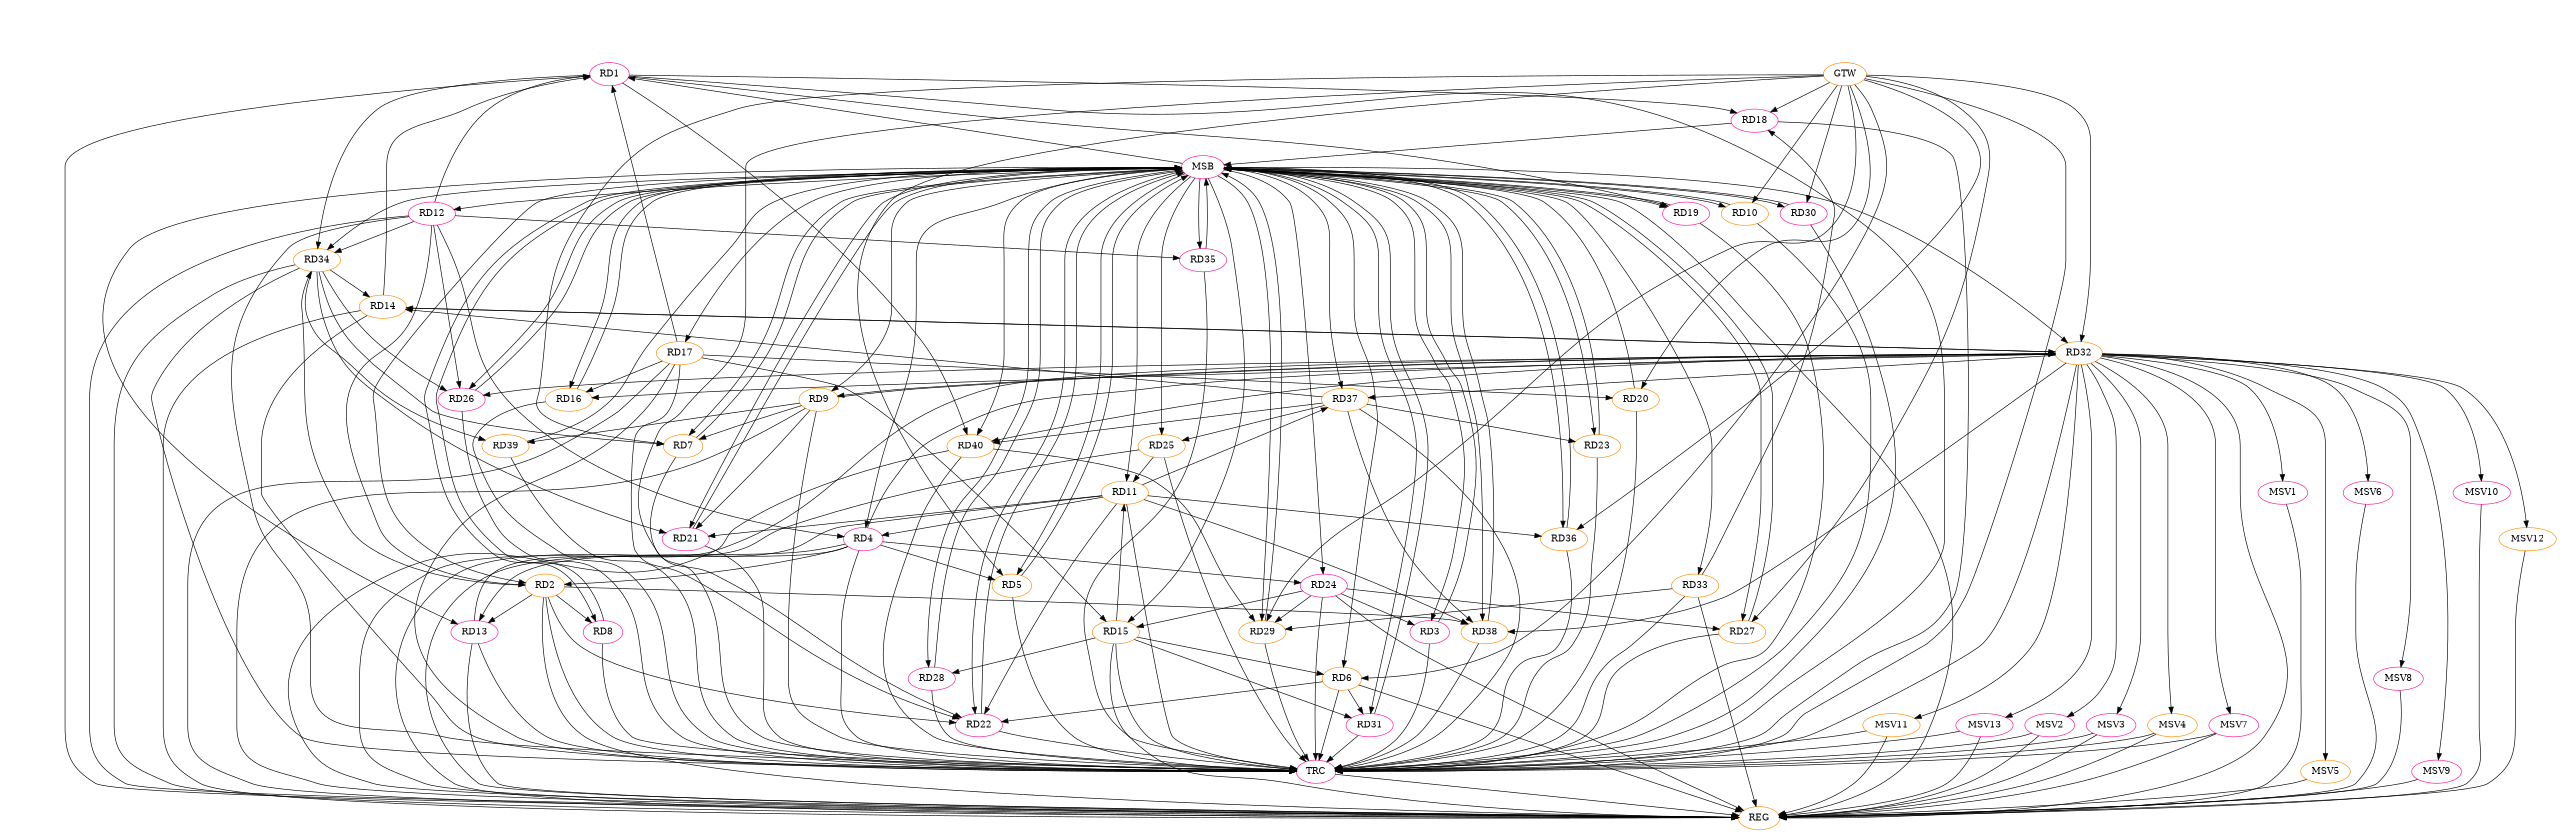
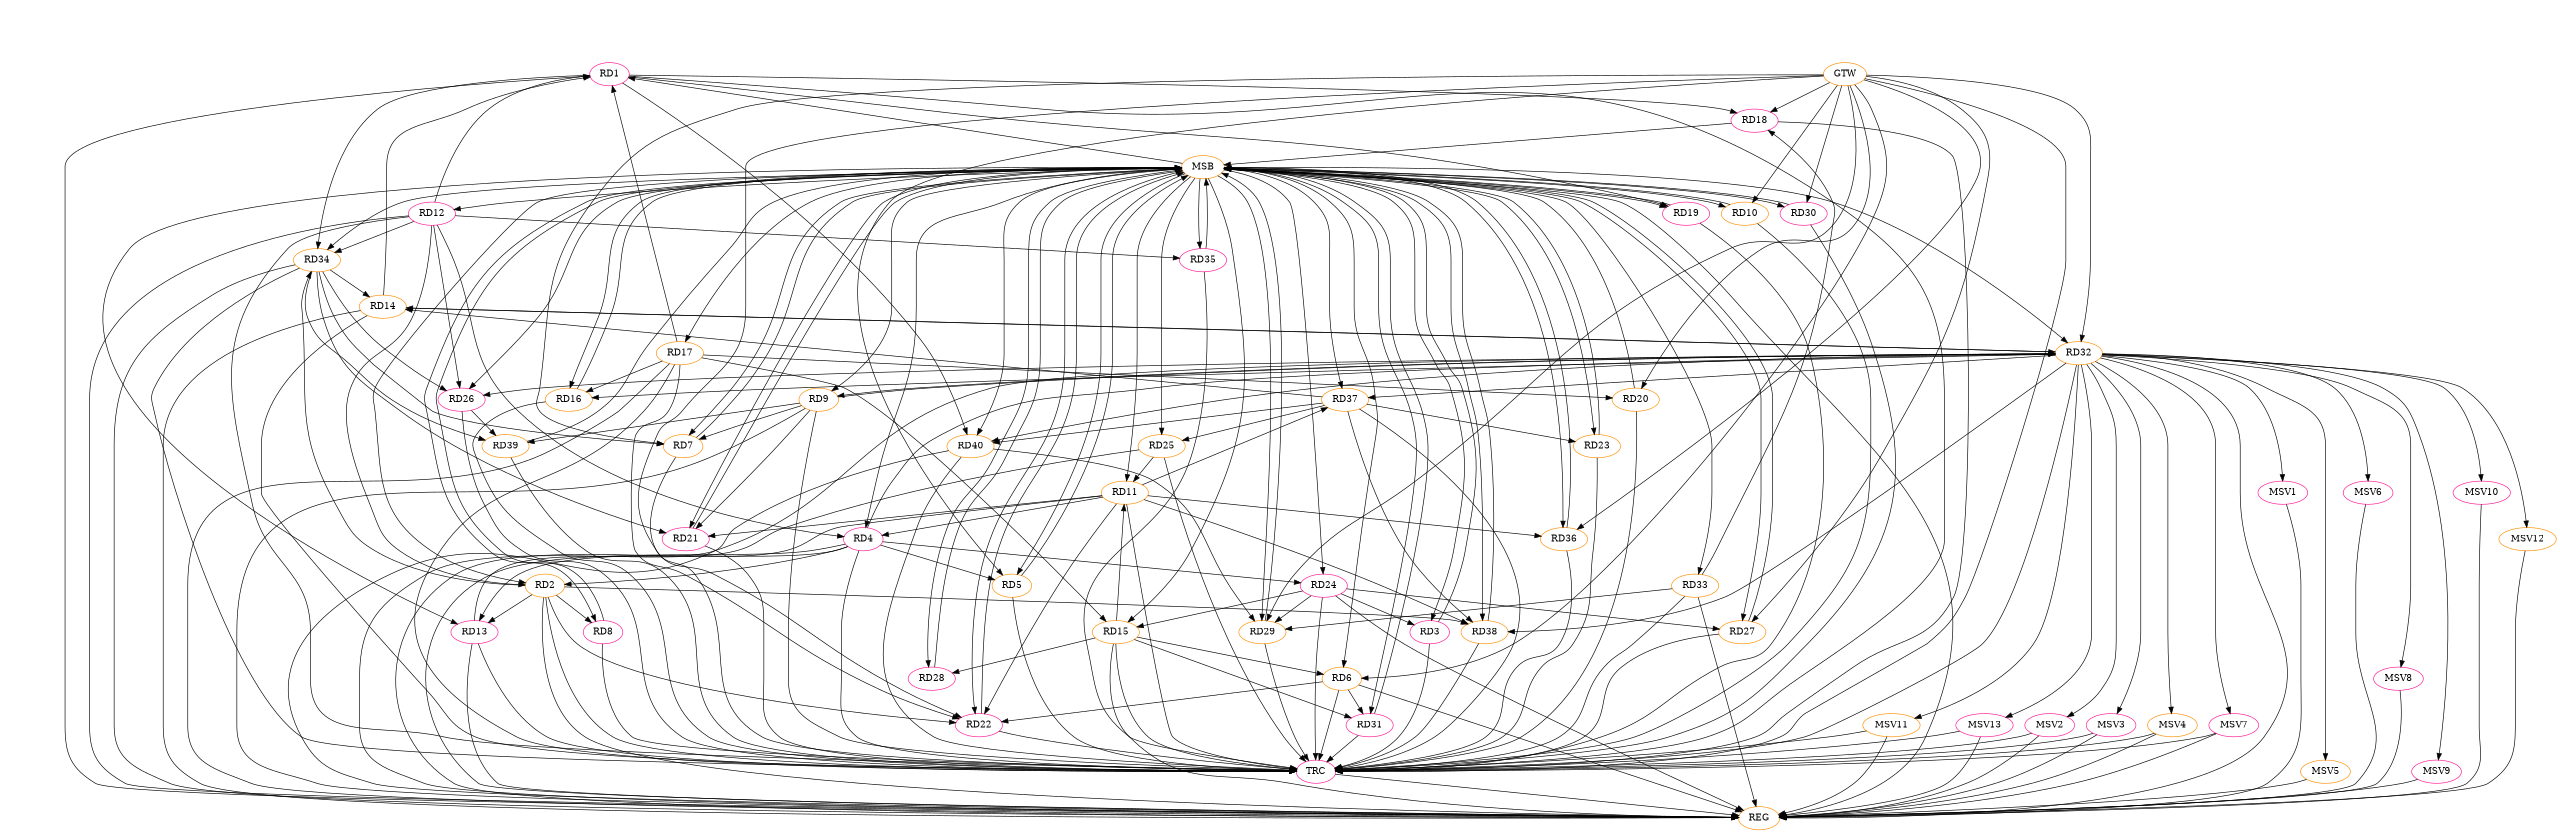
node "MSB": color deeppink -> darkorange
edge "RD26" -> "MSB": now "RD26" -> "RD39"
edge "RD28" -> "TRC": removed
